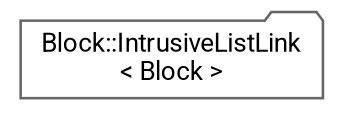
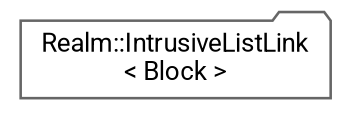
node "Block::IntrusiveListLink < Block >": label "Block::IntrusiveListLink < Block >" -> "Realm::IntrusiveListLink < Block >"
